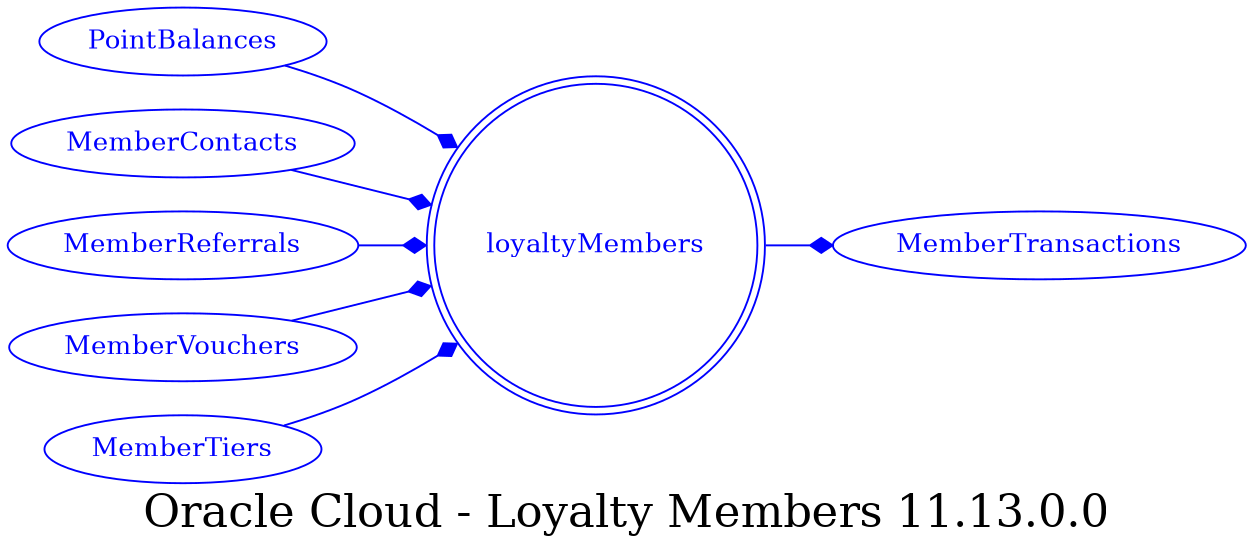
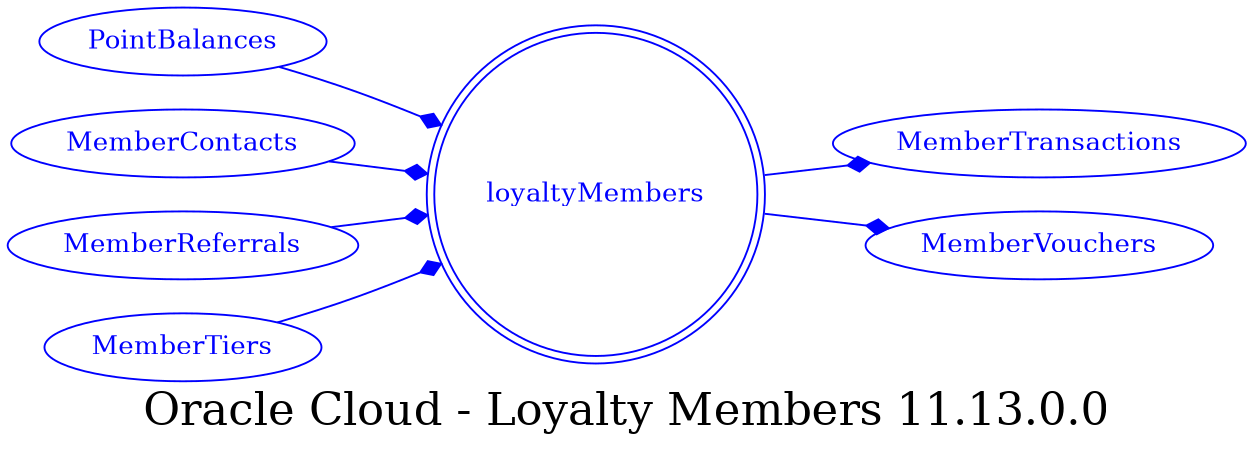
edge "MemberVouchers" -> "loyaltyMembers": reversed
